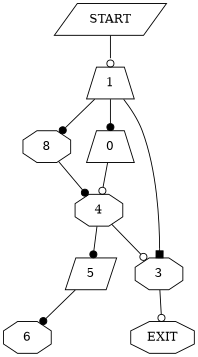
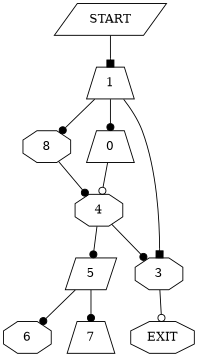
edge "START" -> "1": arrowhead odot -> box
edge "4" -> "3": arrowhead odot -> dot
node "7": added
